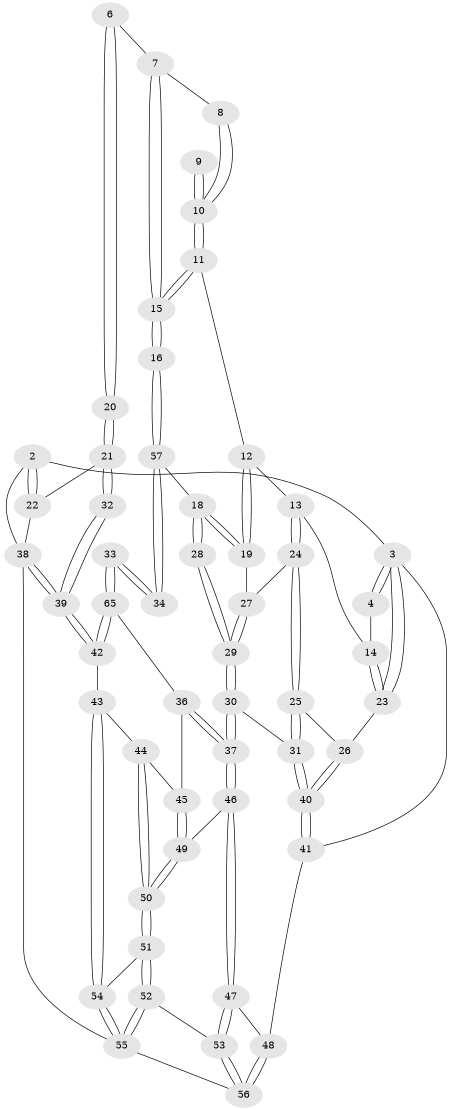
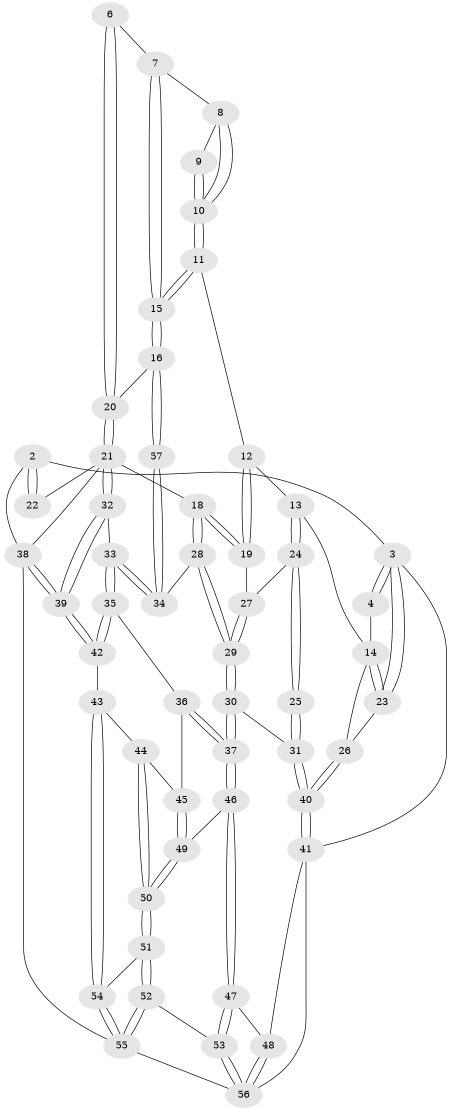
edge "8" -- "9": added
edge "16" -- "20": added
edge "57" -- "18": now "21" -- "18"
edge "22" -- "38": now "21" -- "38"
edge "32" -- "33": added
edge "28" -- "34": added
node "65": label "65" -> "35"
edge "25" -- "26": now "14" -- "26"
edge "41" -- "56": added
